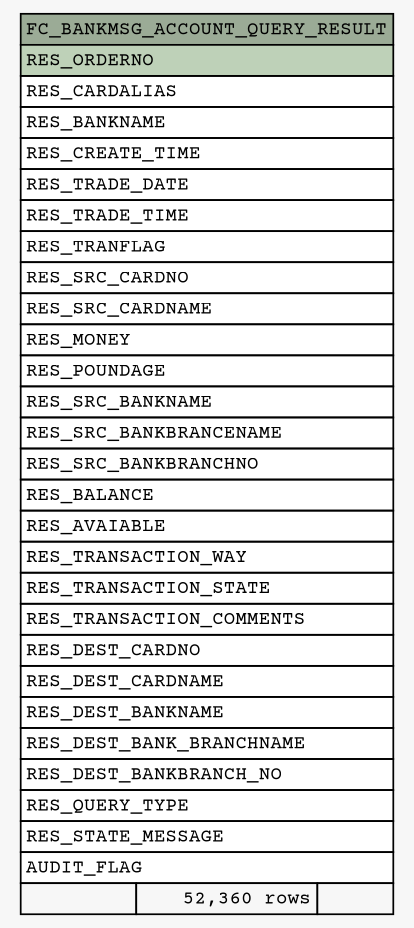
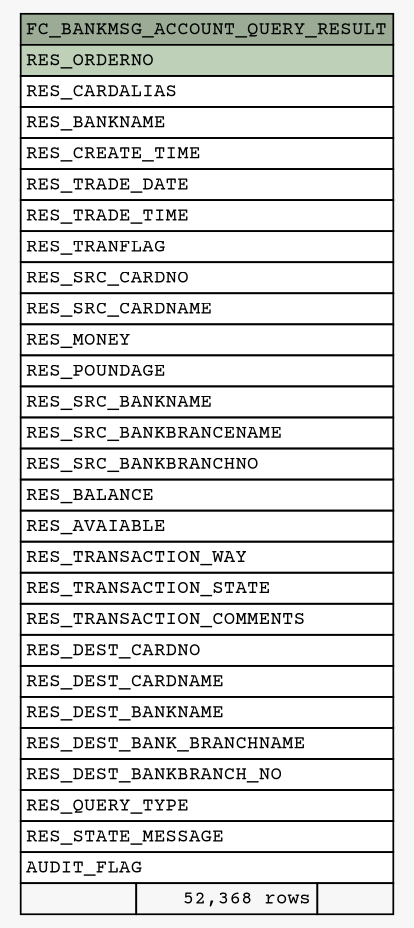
node "FC_BANKMSG_ACCOUNT_QUERY_RESULT": text "52,360 rows" -> "52,368 rows"
